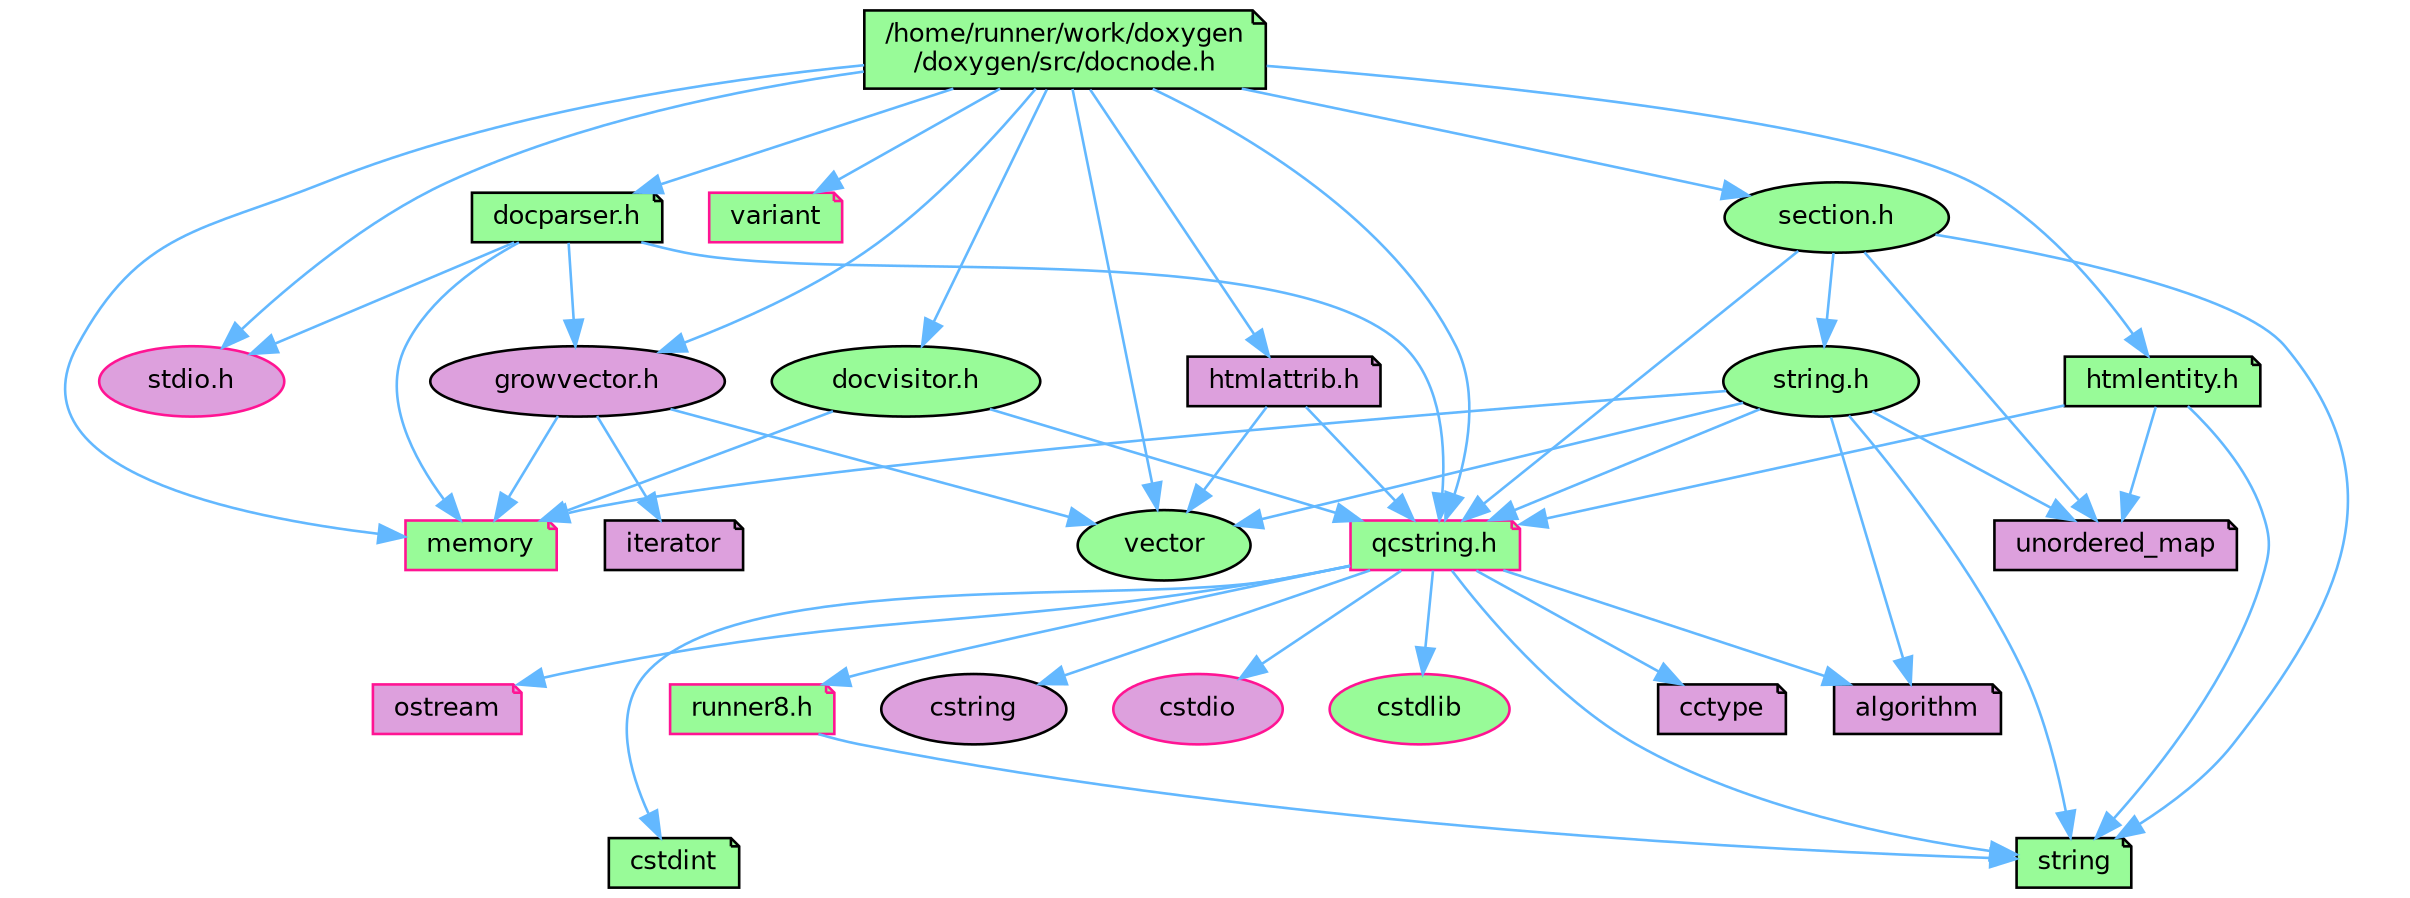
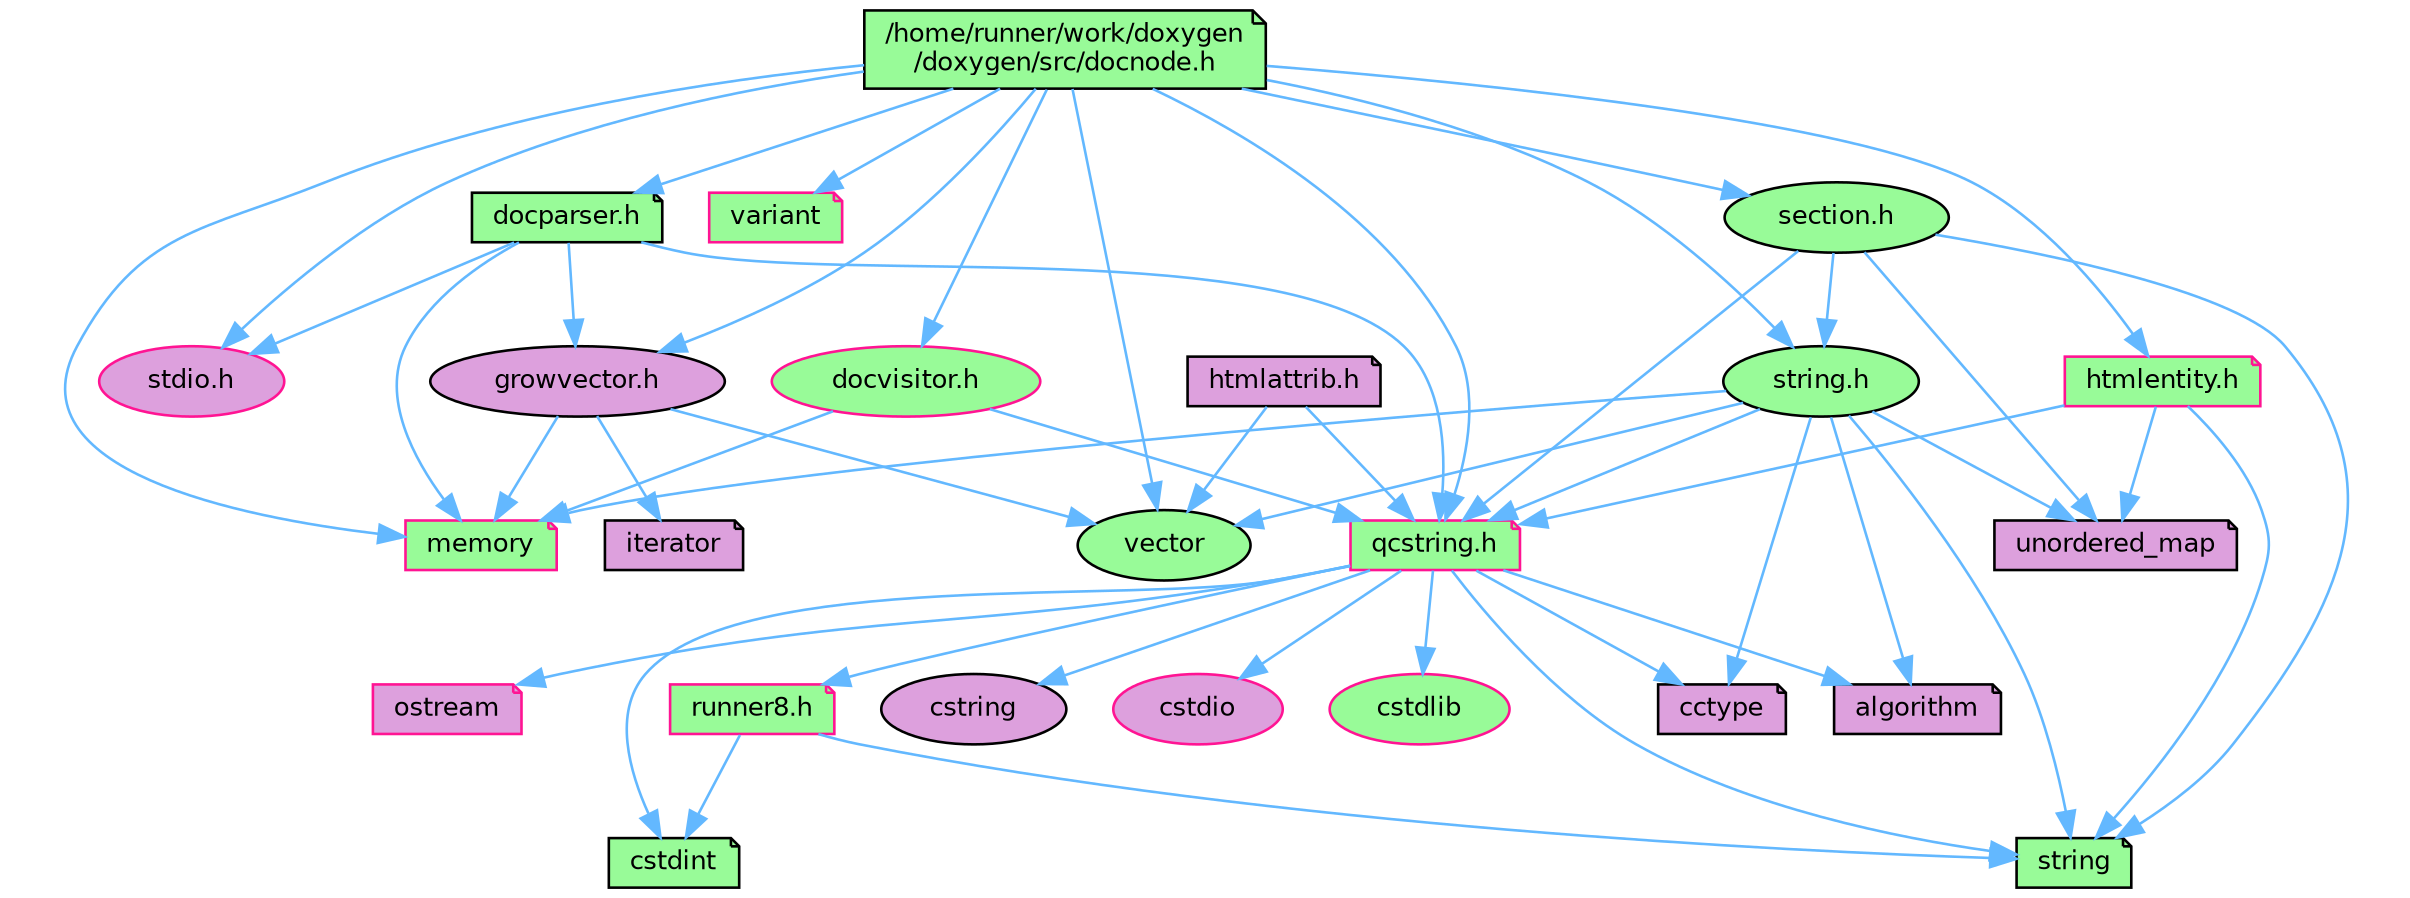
edge "/home/runner/work/doxygen /doxygen/src/docnode.h" -> "htmlattrib.h": now "/home/runner/work/doxygen /doxygen/src/docnode.h" -> "string.h"
node "docvisitor.h": color black -> deeppink
node "htmlentity.h": color black -> deeppink
edge "string.h" -> "cctype": added
edge "runner8.h" -> "cstdint": added
